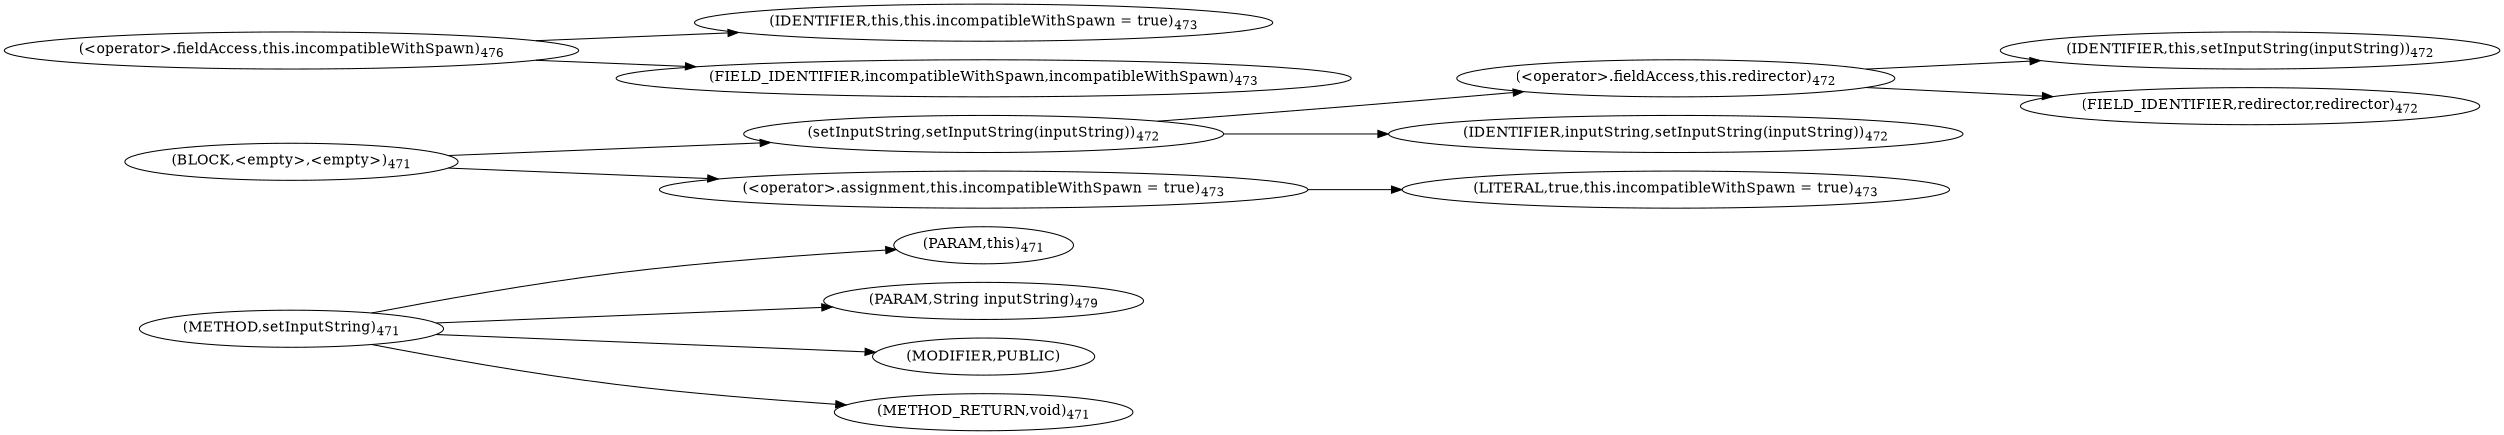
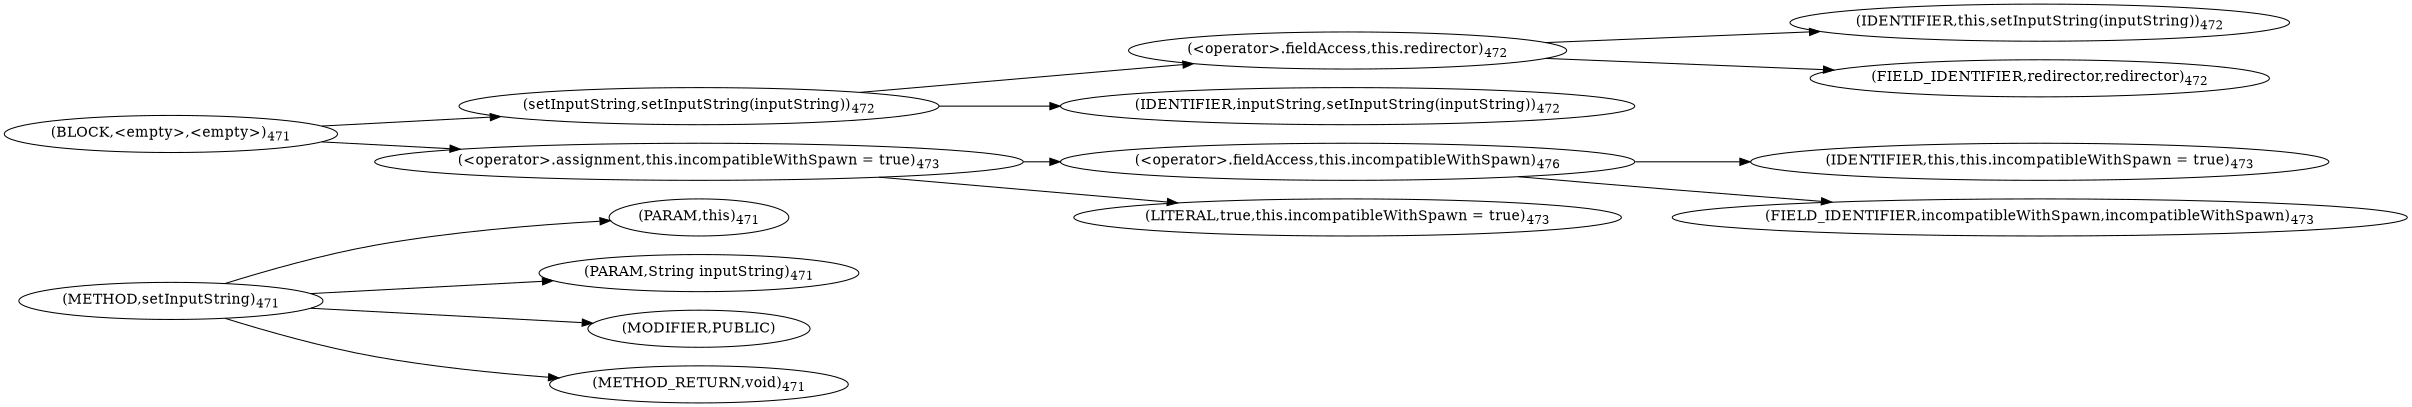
edge "(<operator>.assignment,this.incompatibleWithSpawn = true)" -> "(<operator>.fieldAccess,this.incompatibleWithSpawn)": added
node "(PARAM,String inputString)": text "479" -> "471"
